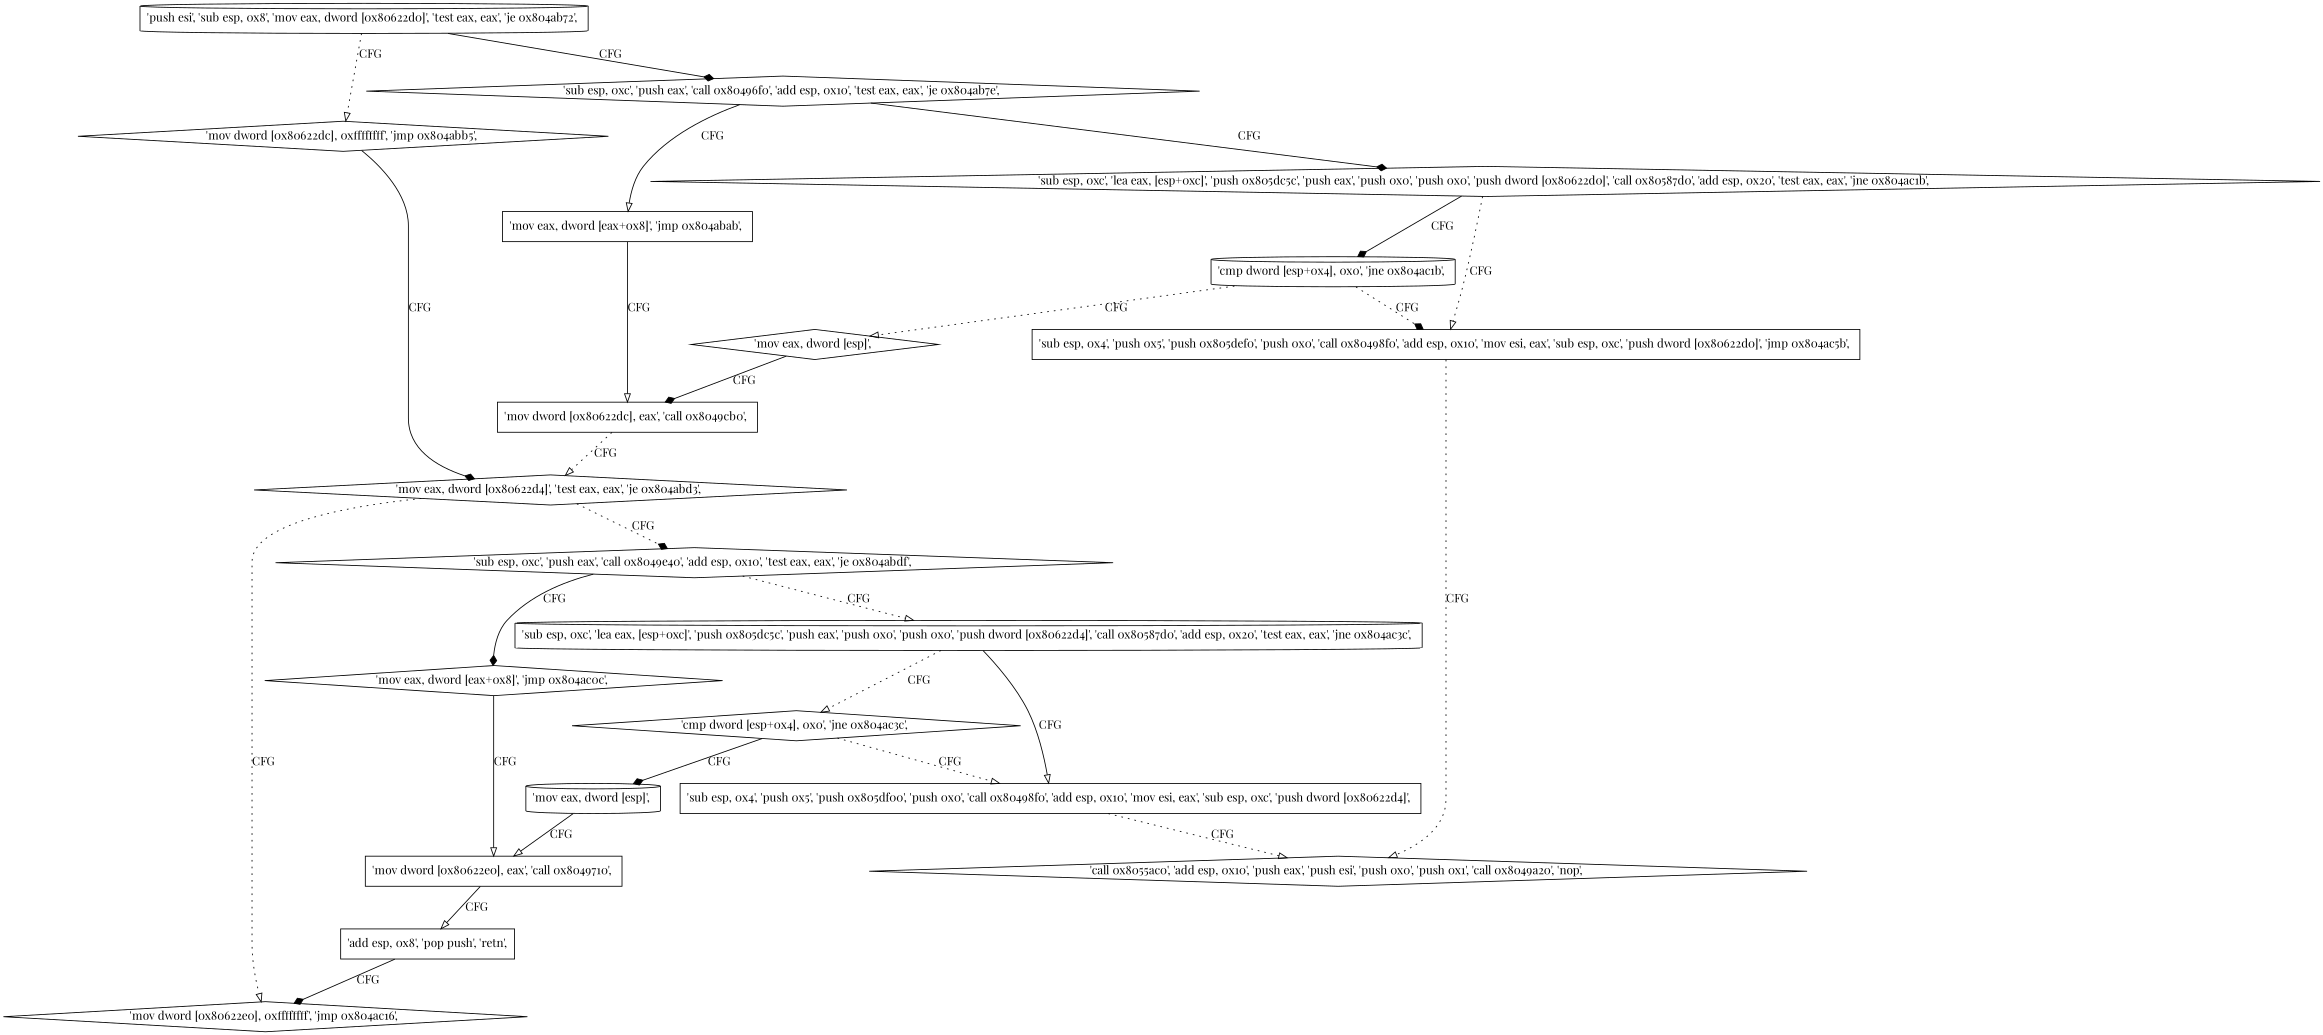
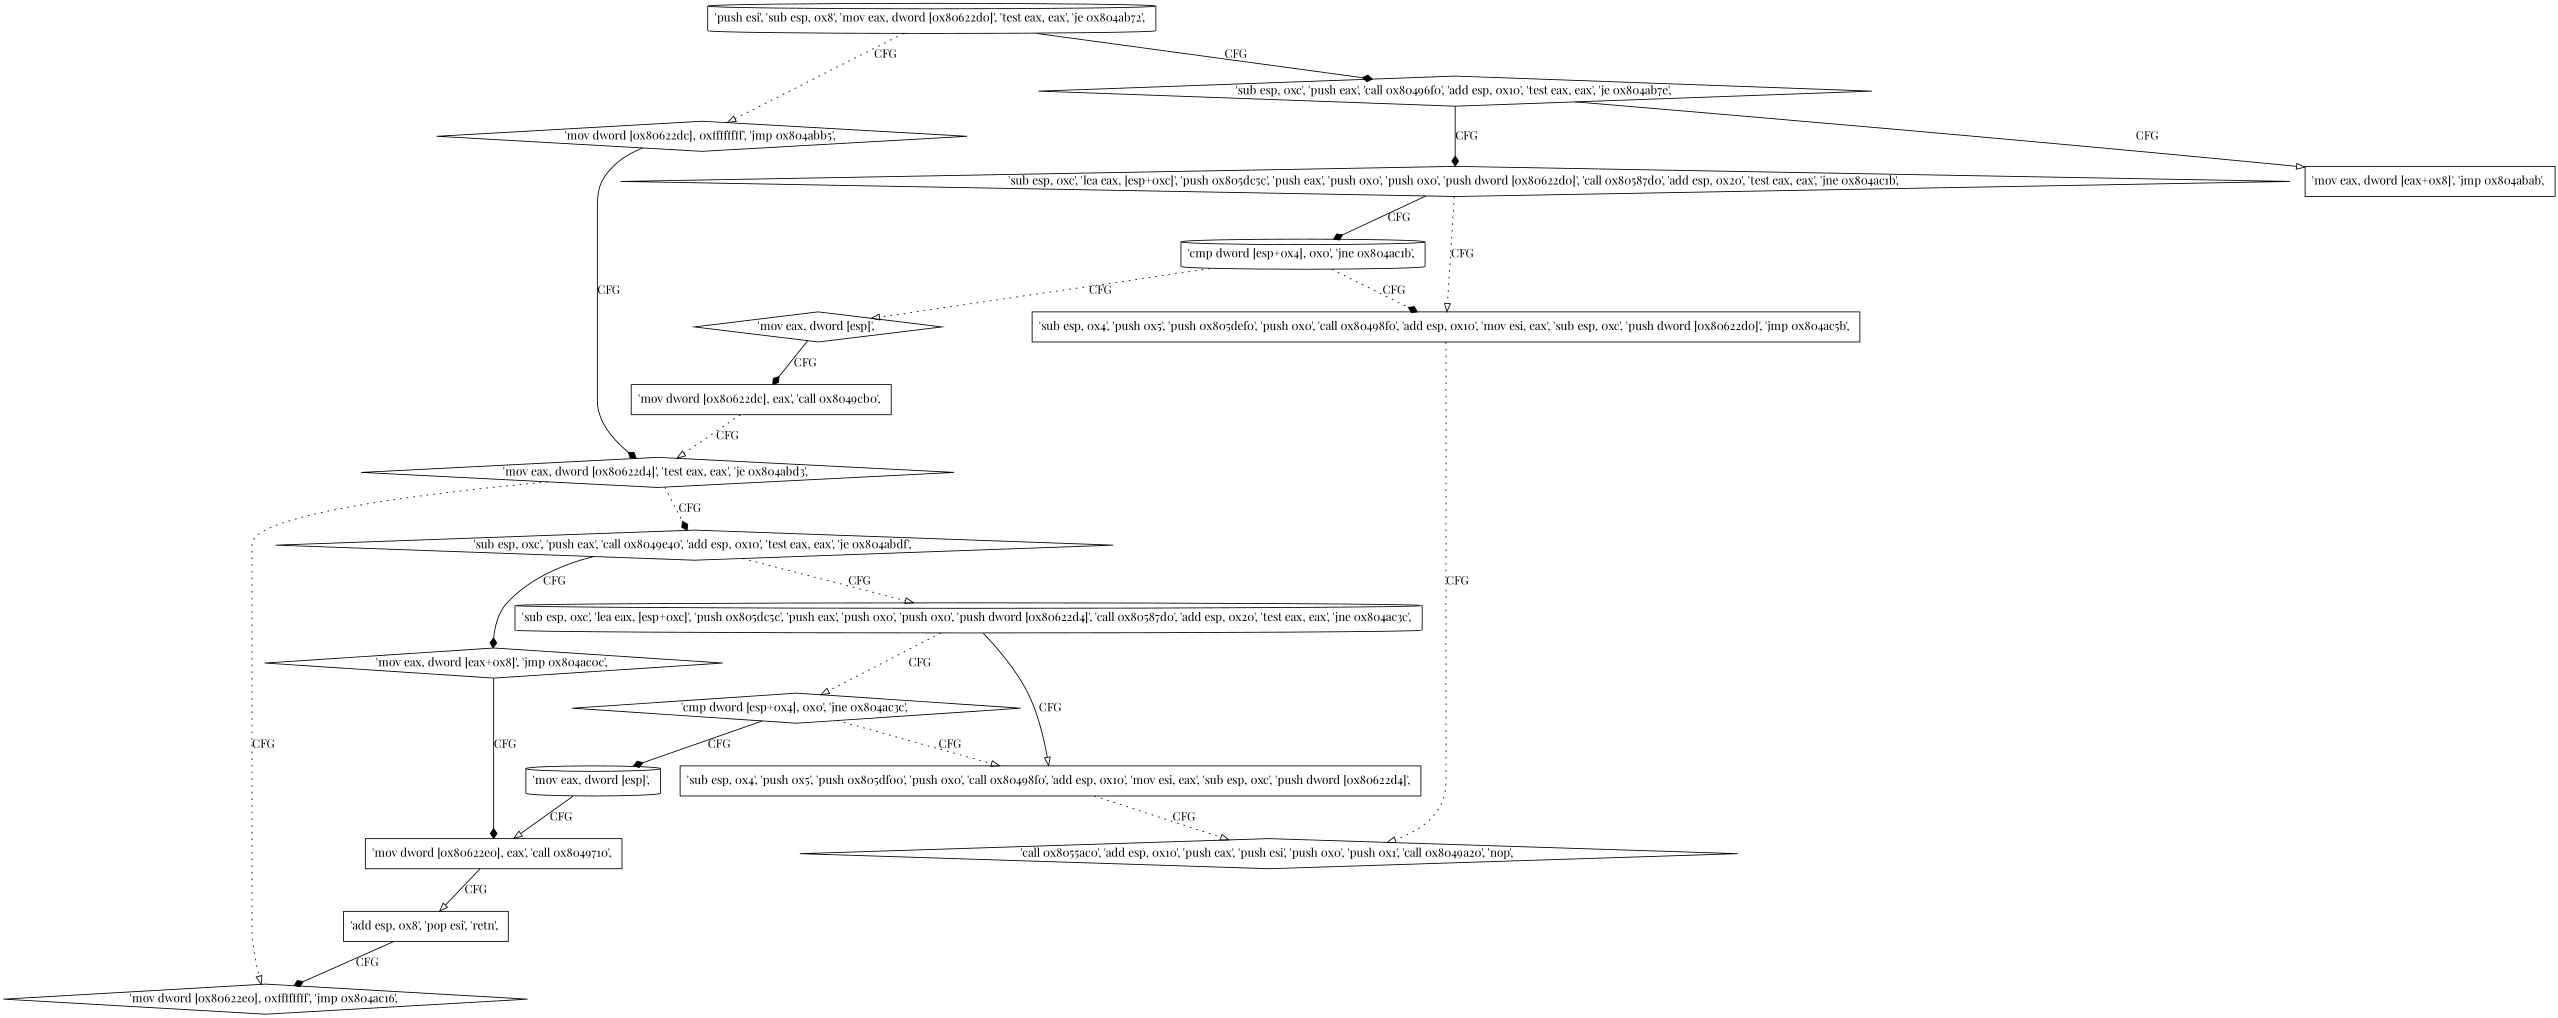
edge "'mov eax, dword [eax+0x8]', 'jmp 0x804abab'," -> "'mov dword [0x80622dc], eax', 'call 0x8049cb0',": removed, label "CFG"
edge "'mov eax, dword [eax+0x8]', 'jmp 0x804ac0c'," -> "'mov dword [0x80622e0], eax', 'call 0x8049710',": arrowhead onormal -> diamond
node "'add esp, 0x8', 'pop push', 'retn',": label "'add esp, 0x8', 'pop push', 'retn'," -> "'add esp, 0x8', 'pop esi', 'retn',"
